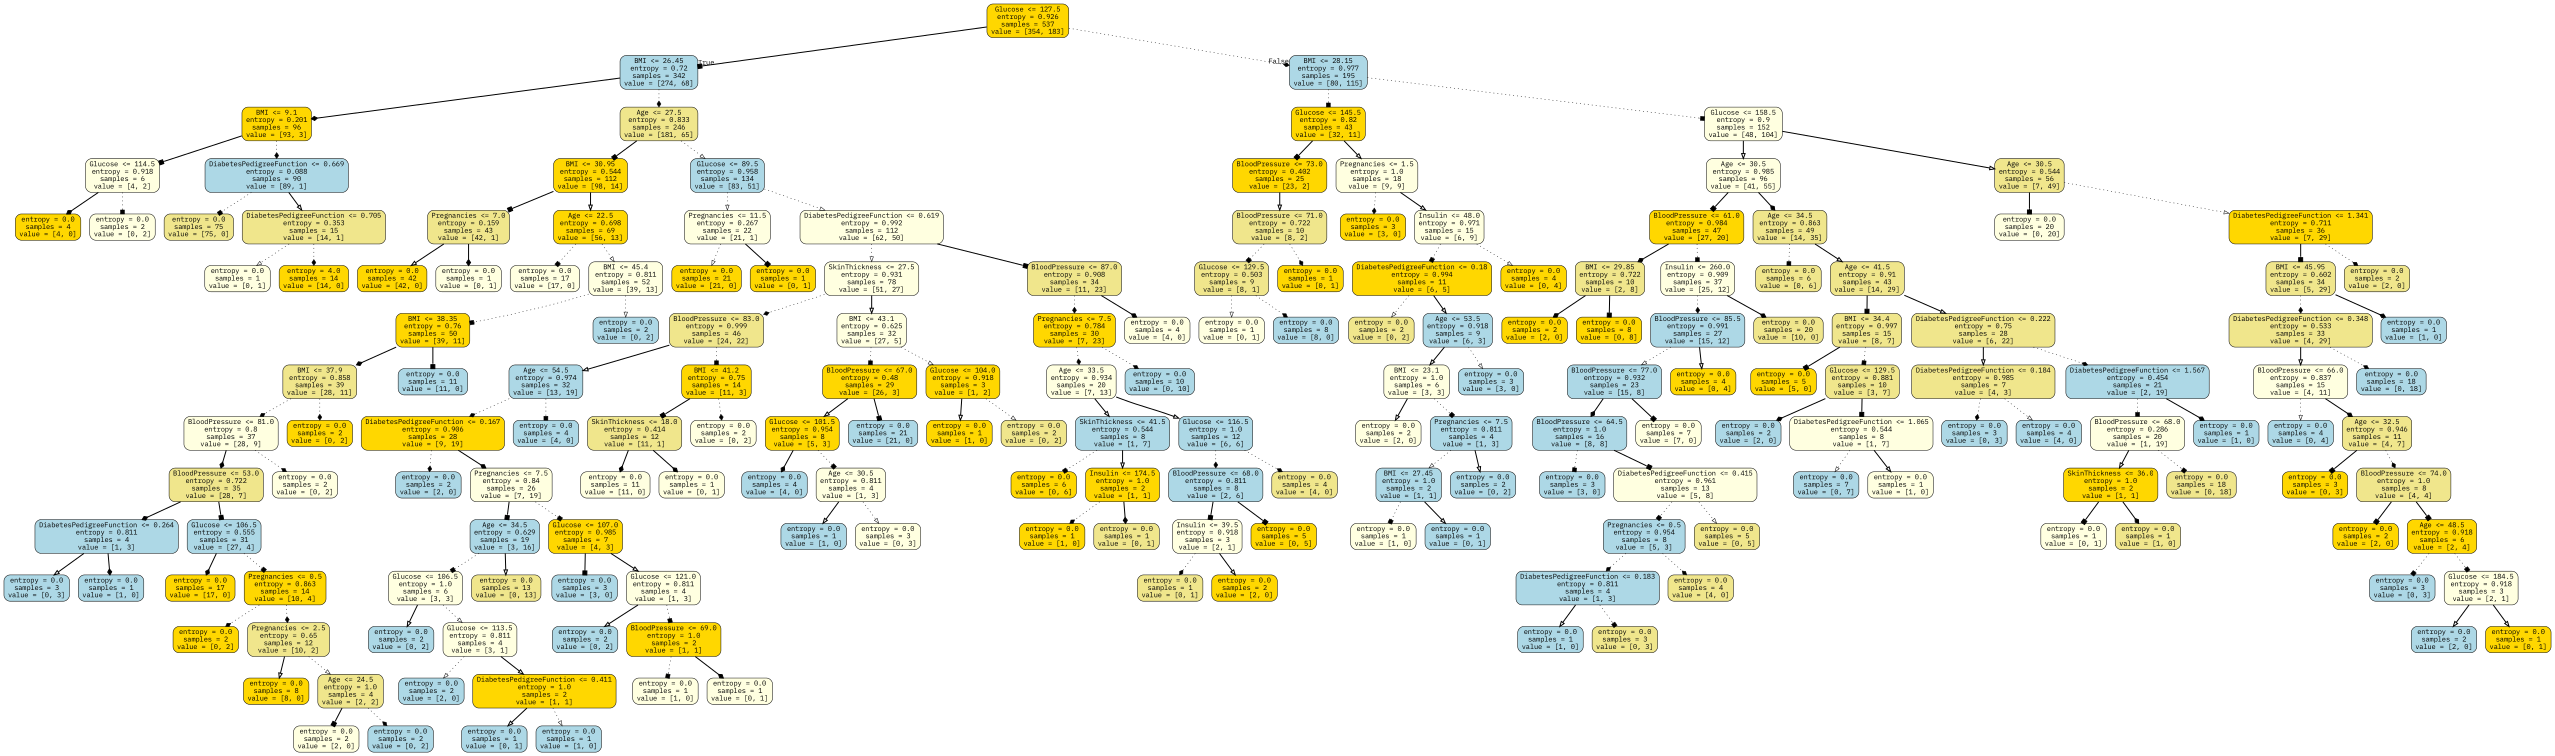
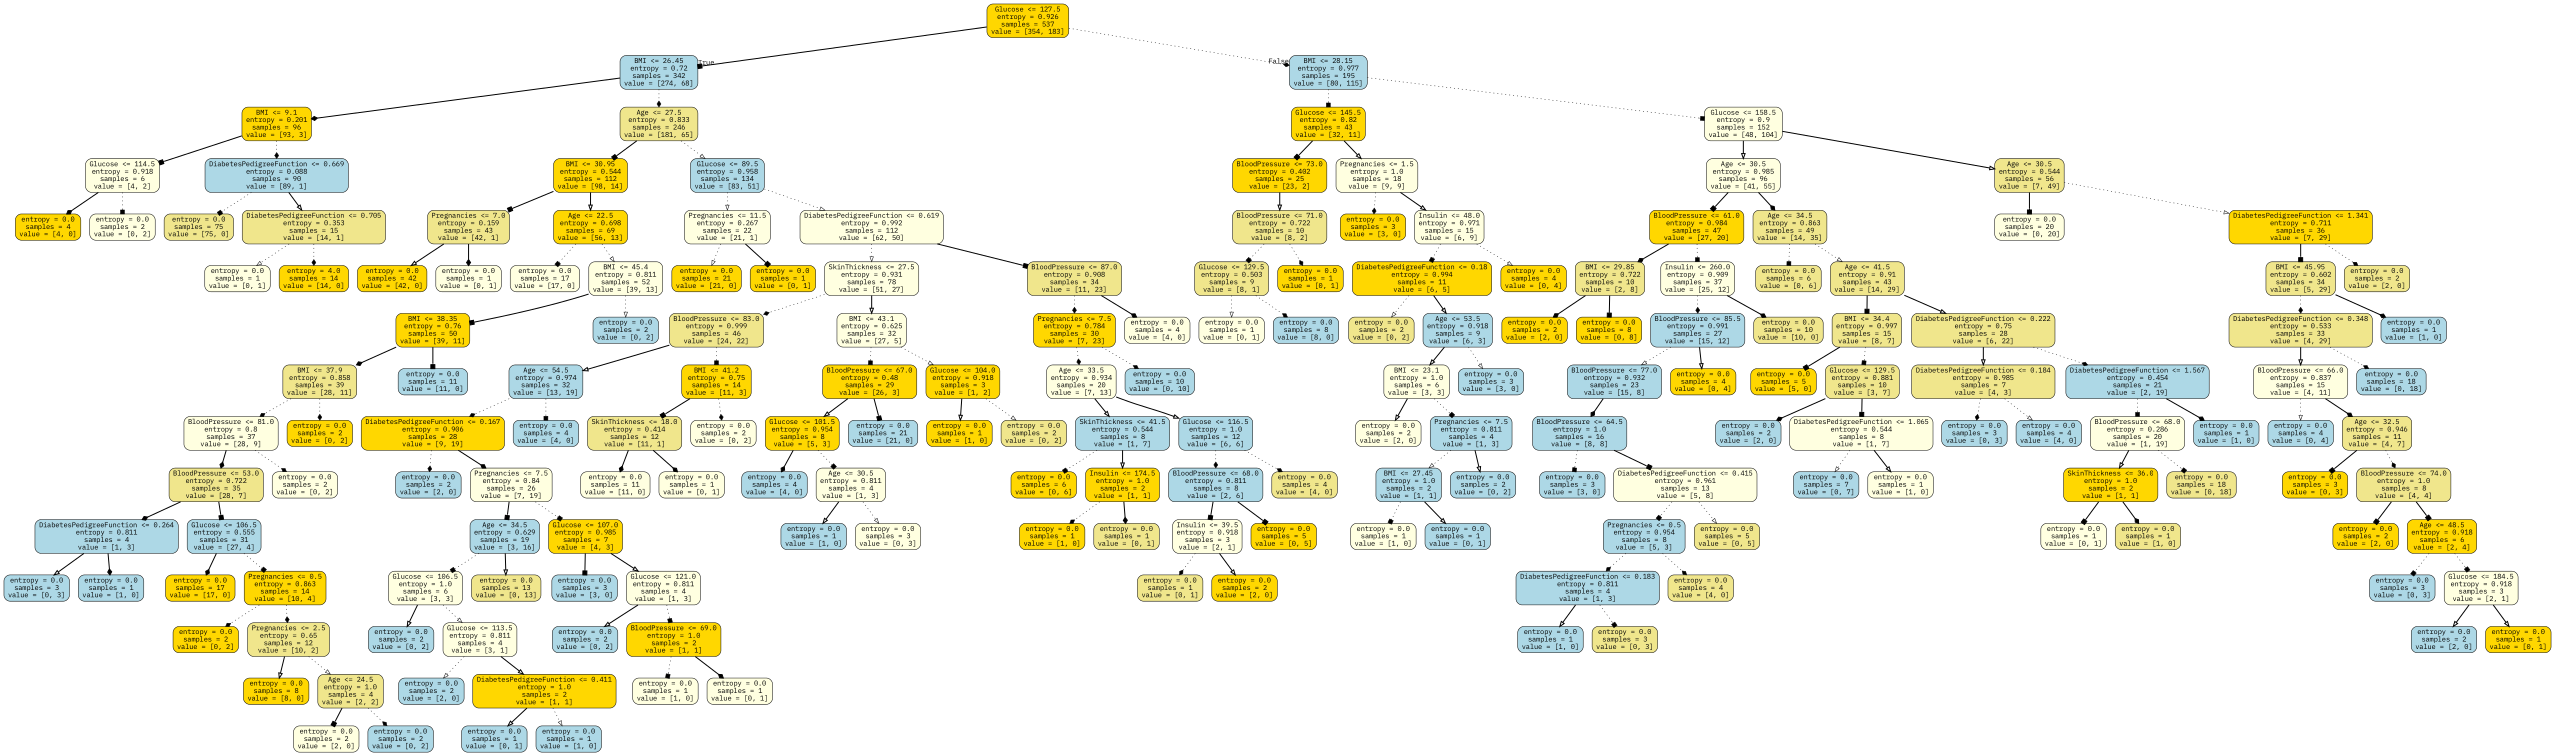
edge "Age <= 34.5 entropy = 0.863 samples = 49 value = [14, 35]" -> "Age <= 41.5 entropy = 0.91 samples = 43 value = [14, 29]": style bold -> dotted
edge "BMI <= 45.4 entropy = 0.811 samples = 52 value = [39, 13]" -> "BMI <= 38.35 entropy = 0.76 samples = 50 value = [39, 11]": style dotted -> bold
node "entropy = 0.0 samples = 20 value = [10, 0]": label "entropy = 0.0 samples = 20 value = [10, 0]" -> "entropy = 0.0 samples = 10 value = [10, 0]"
node "entropy = 0.0 samples = 7 value = [7, 0]": removed
